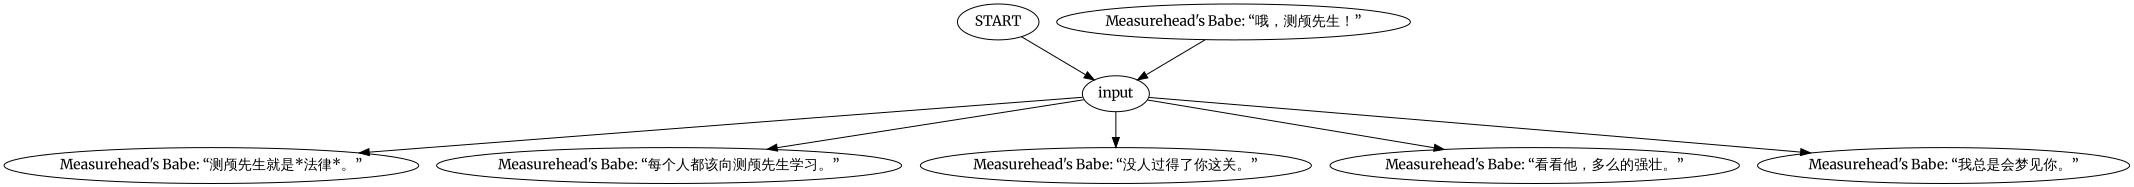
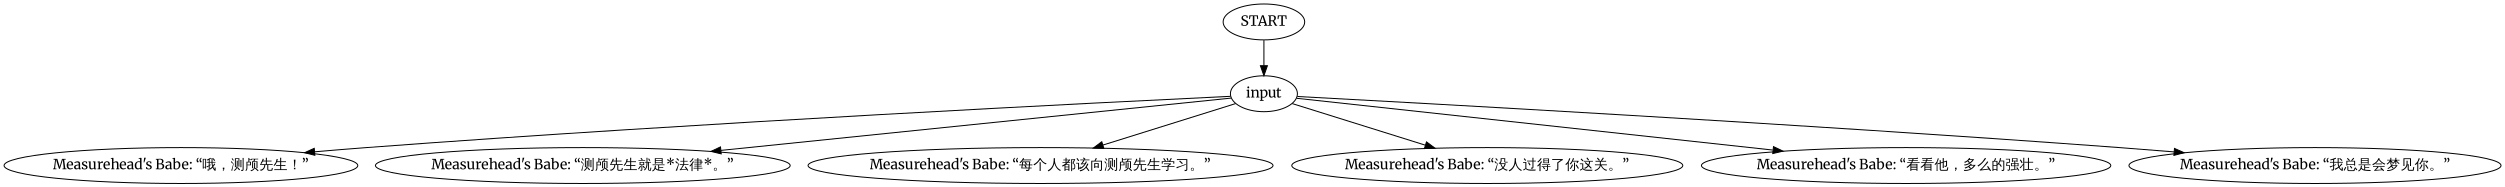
edge "Measurehead's Babe: “哦，测颅先生！”" -> "input": reversed
